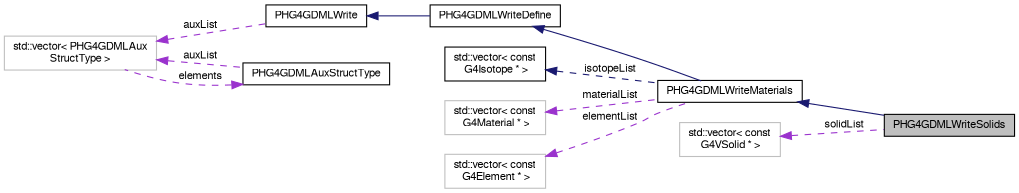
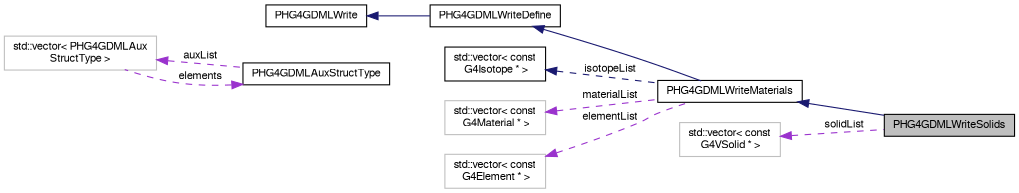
edge "PHG4GDMLWrite" -> "std::vector< PHG4GDMLAux StructType >": removed, label "auxList"
